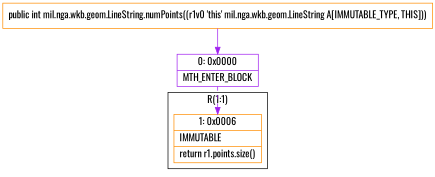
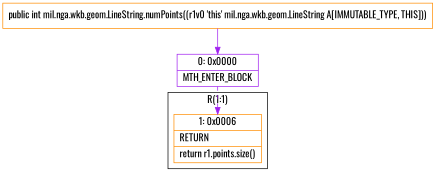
node "1: 0x0006": text "IMMUTABLE" -> "RETURN"
